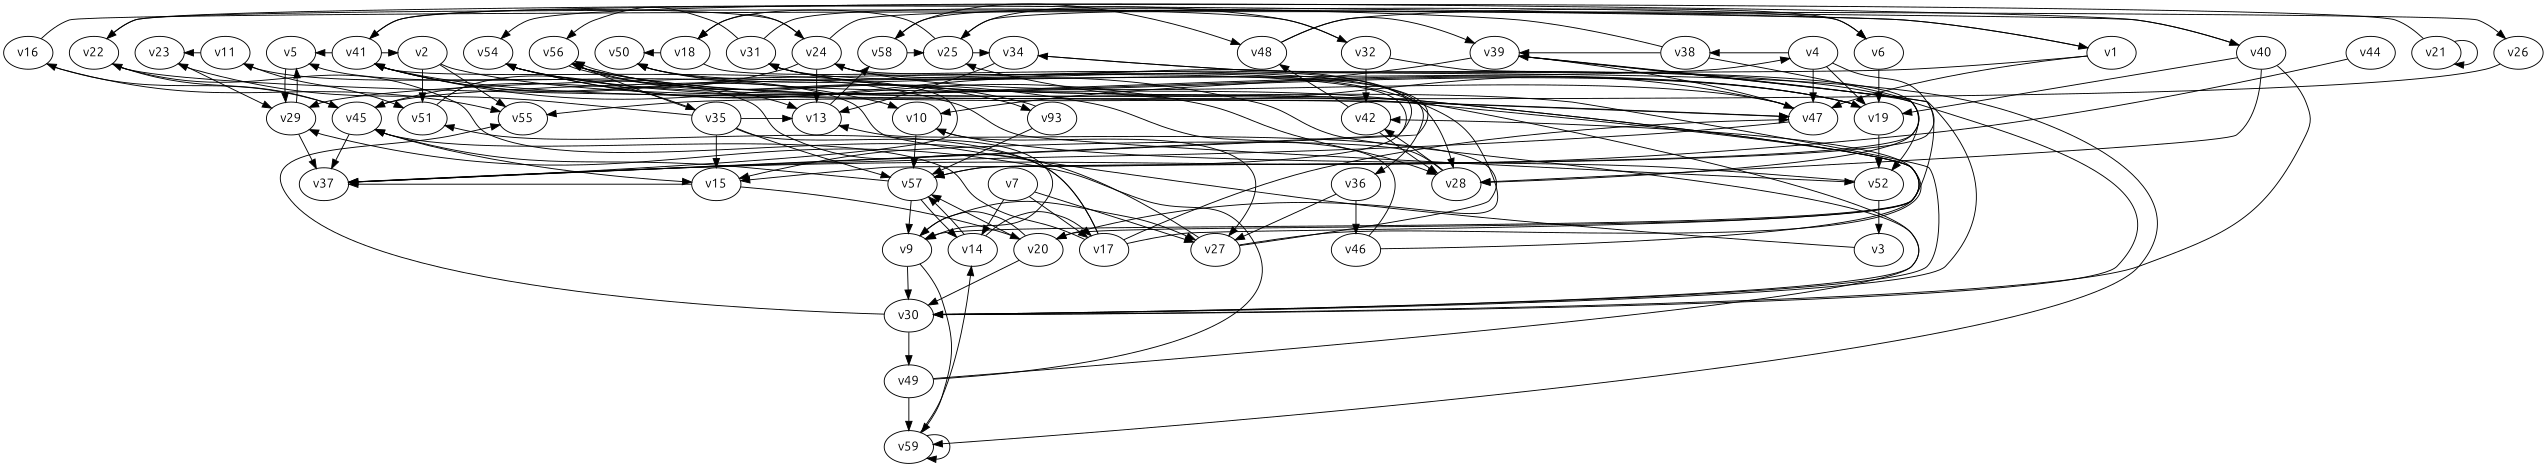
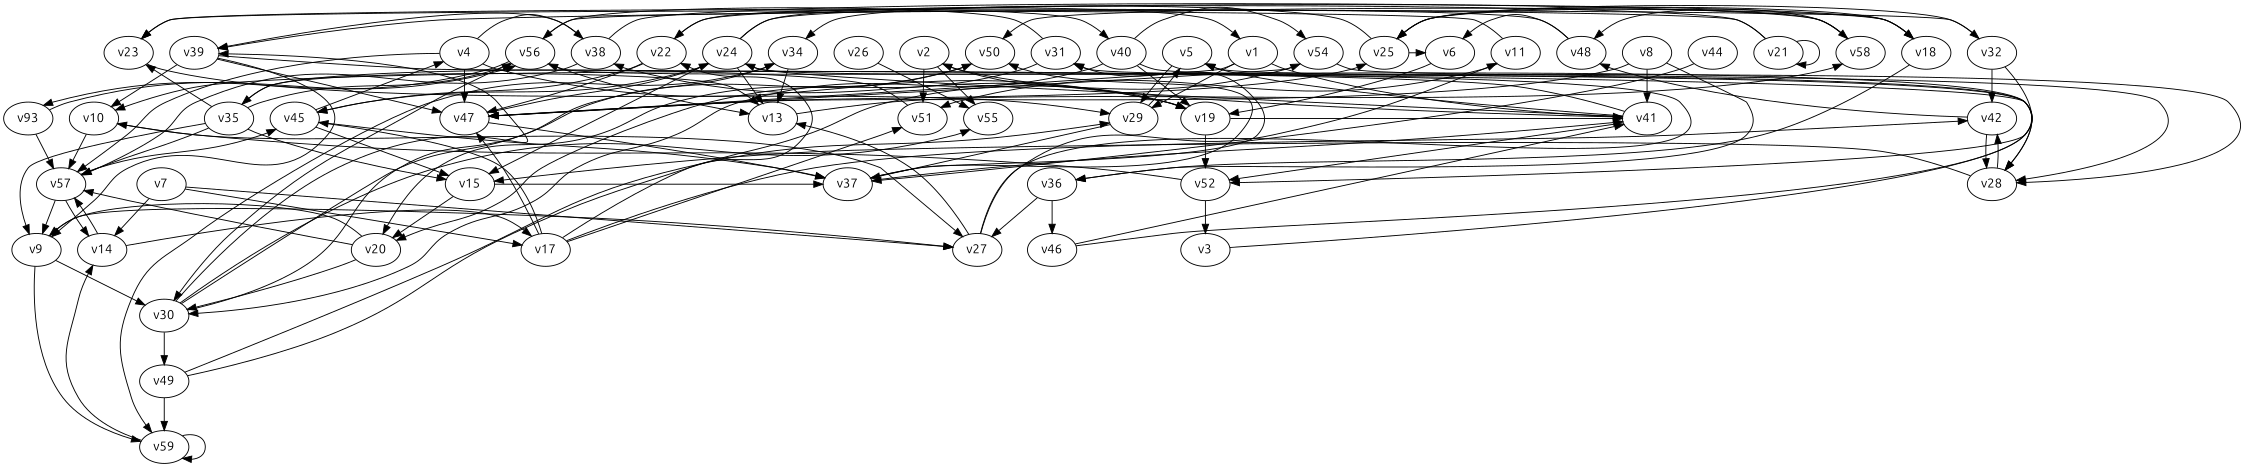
edge "v21" -> "v23": added
edge "v31" -> "v32": now "v56" -> "v32"
node "v16": removed
node "v8": added
edge "v19" -> "v54": now "v19" -> "v38"
